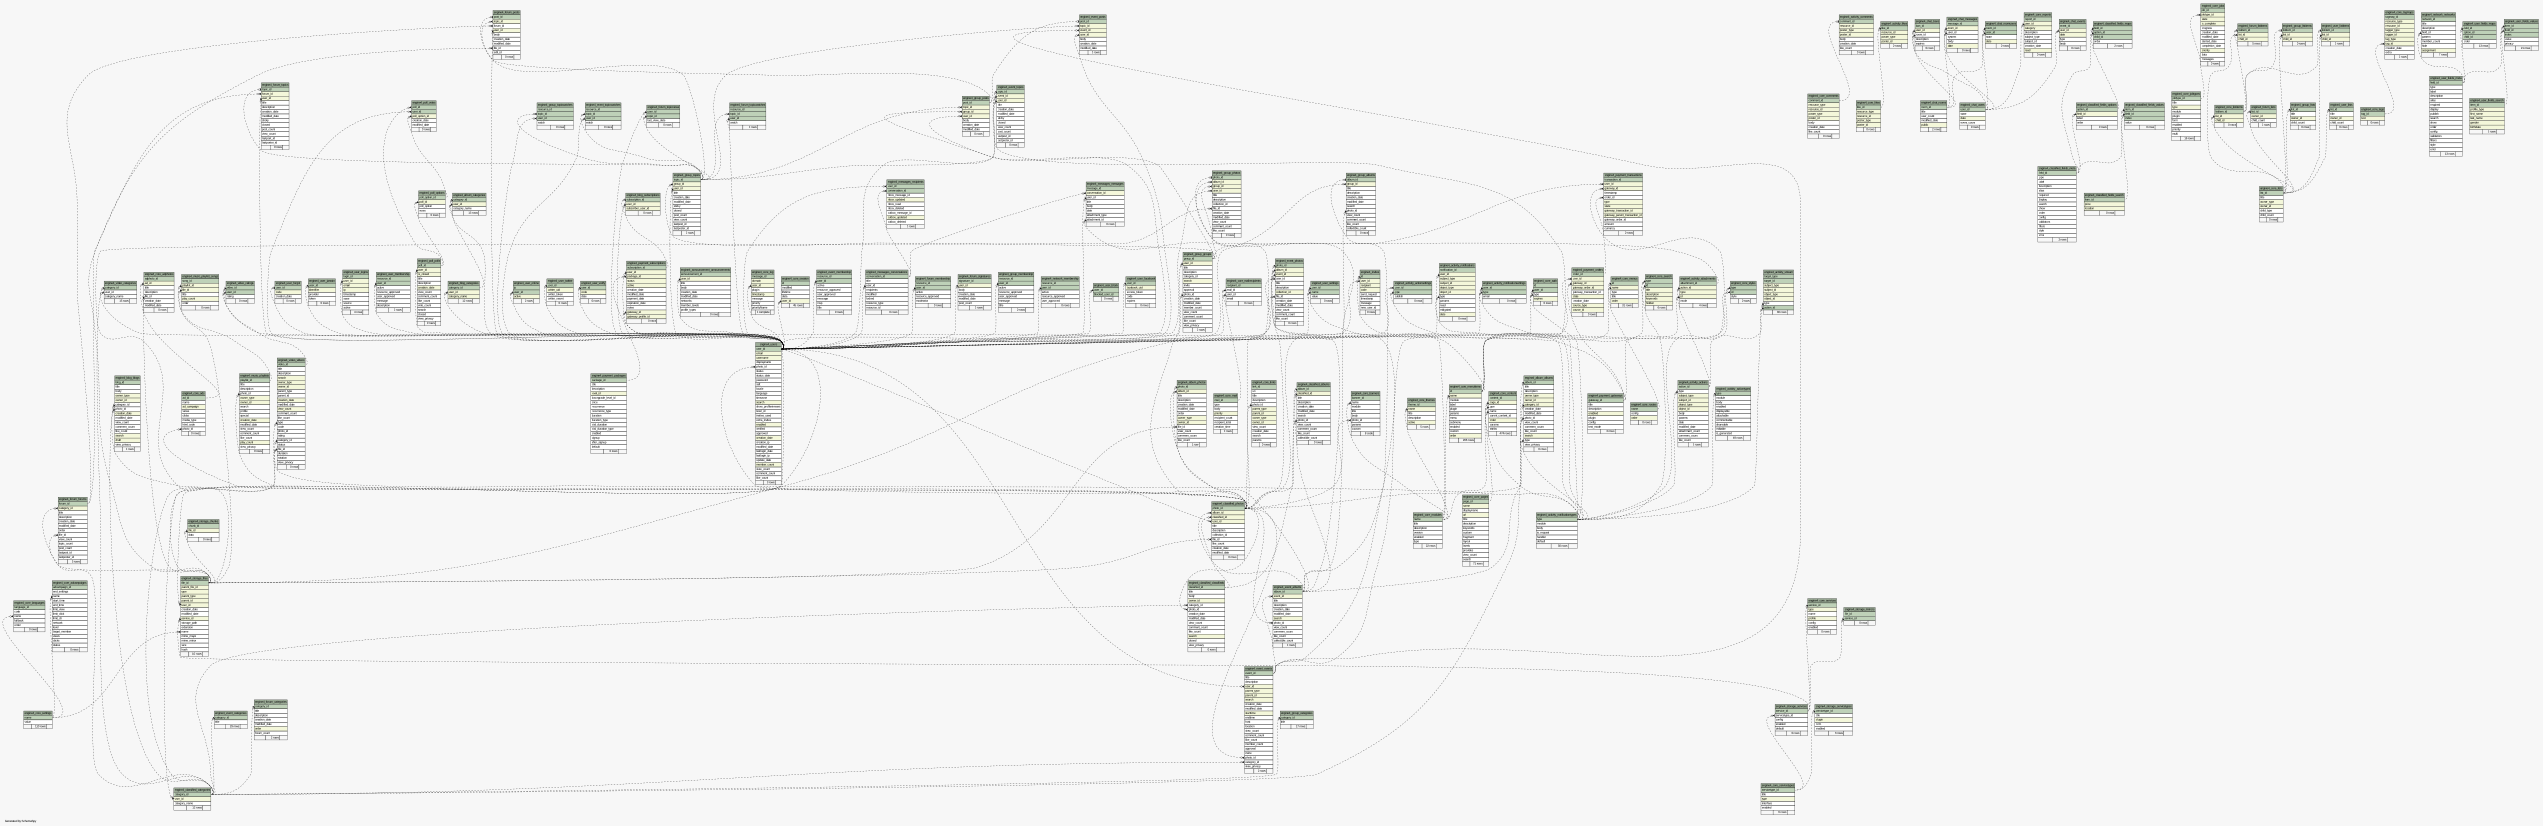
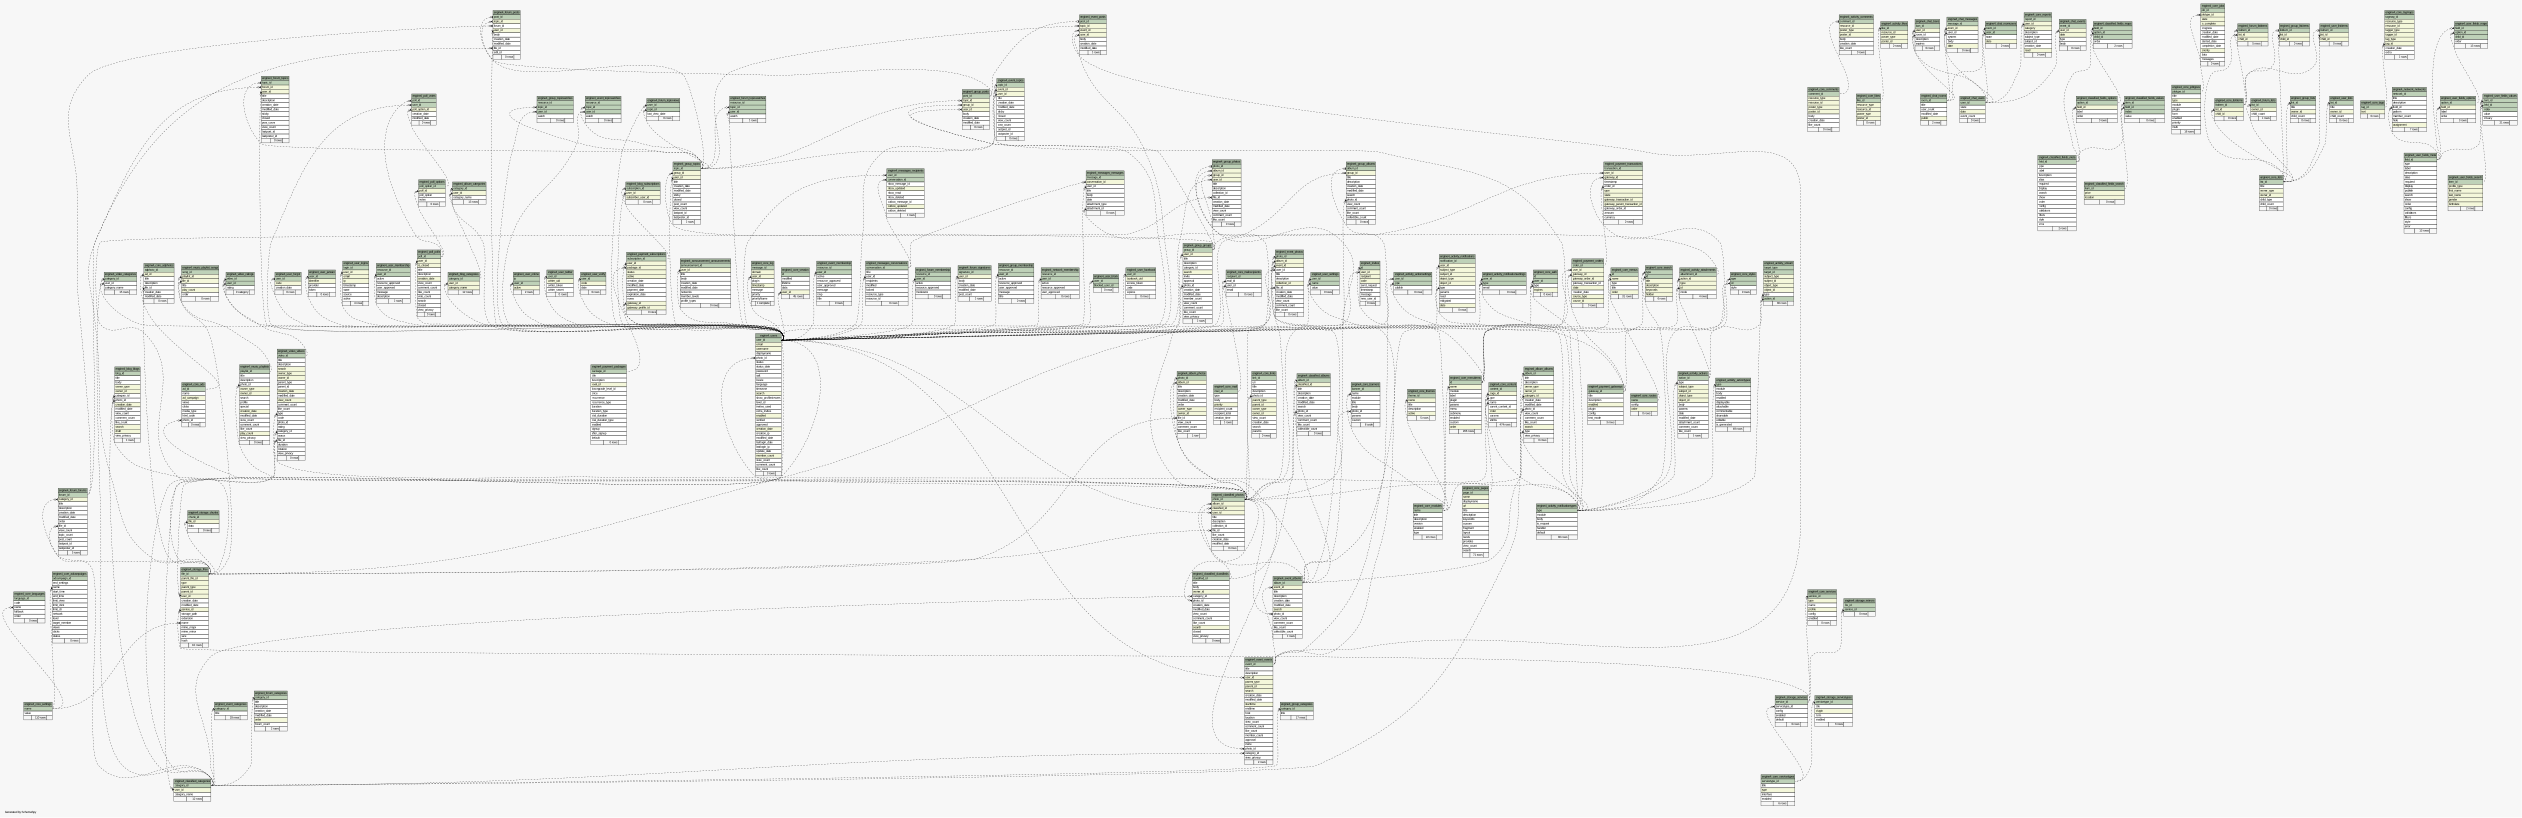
node "engine4_user_fields_options": added
node "engine4_video_ratings": text "0 rows" -> "0 category"
